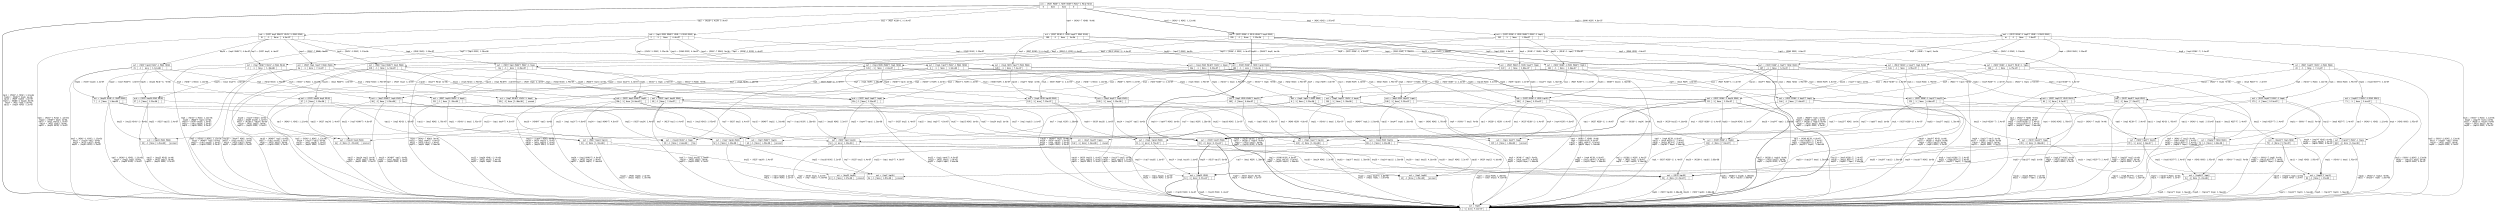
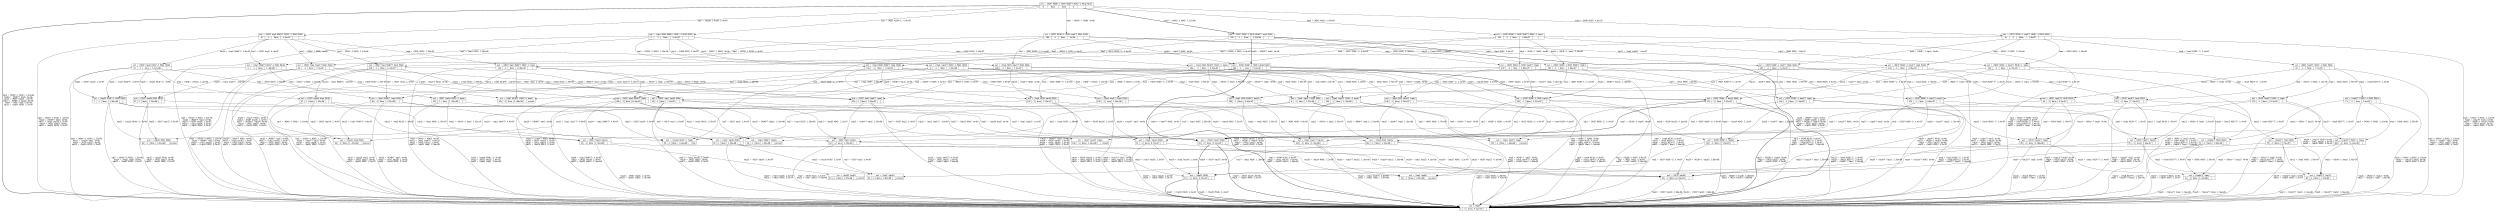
edge "out = (M237 M238^-1 M239 M240^T tmp5 M243)" -> "out = (M237 M238^-1 tmp3^T tmp5 M243)": label "tmp3 = (M240 M239) 4.8e+07" -> "tmp17 = (tmp2 tmp10) 1.6e+07"
edge "out = (tmp1 tmp3^T tmp11)" -> "out = (tmp22 tmp11)": removed, label "tmp22 = (tmp1 tmp3^T) 4.8e+07"
